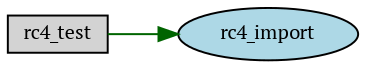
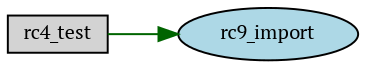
node "rc4_import": label "rc4_import" -> "rc9_import"
